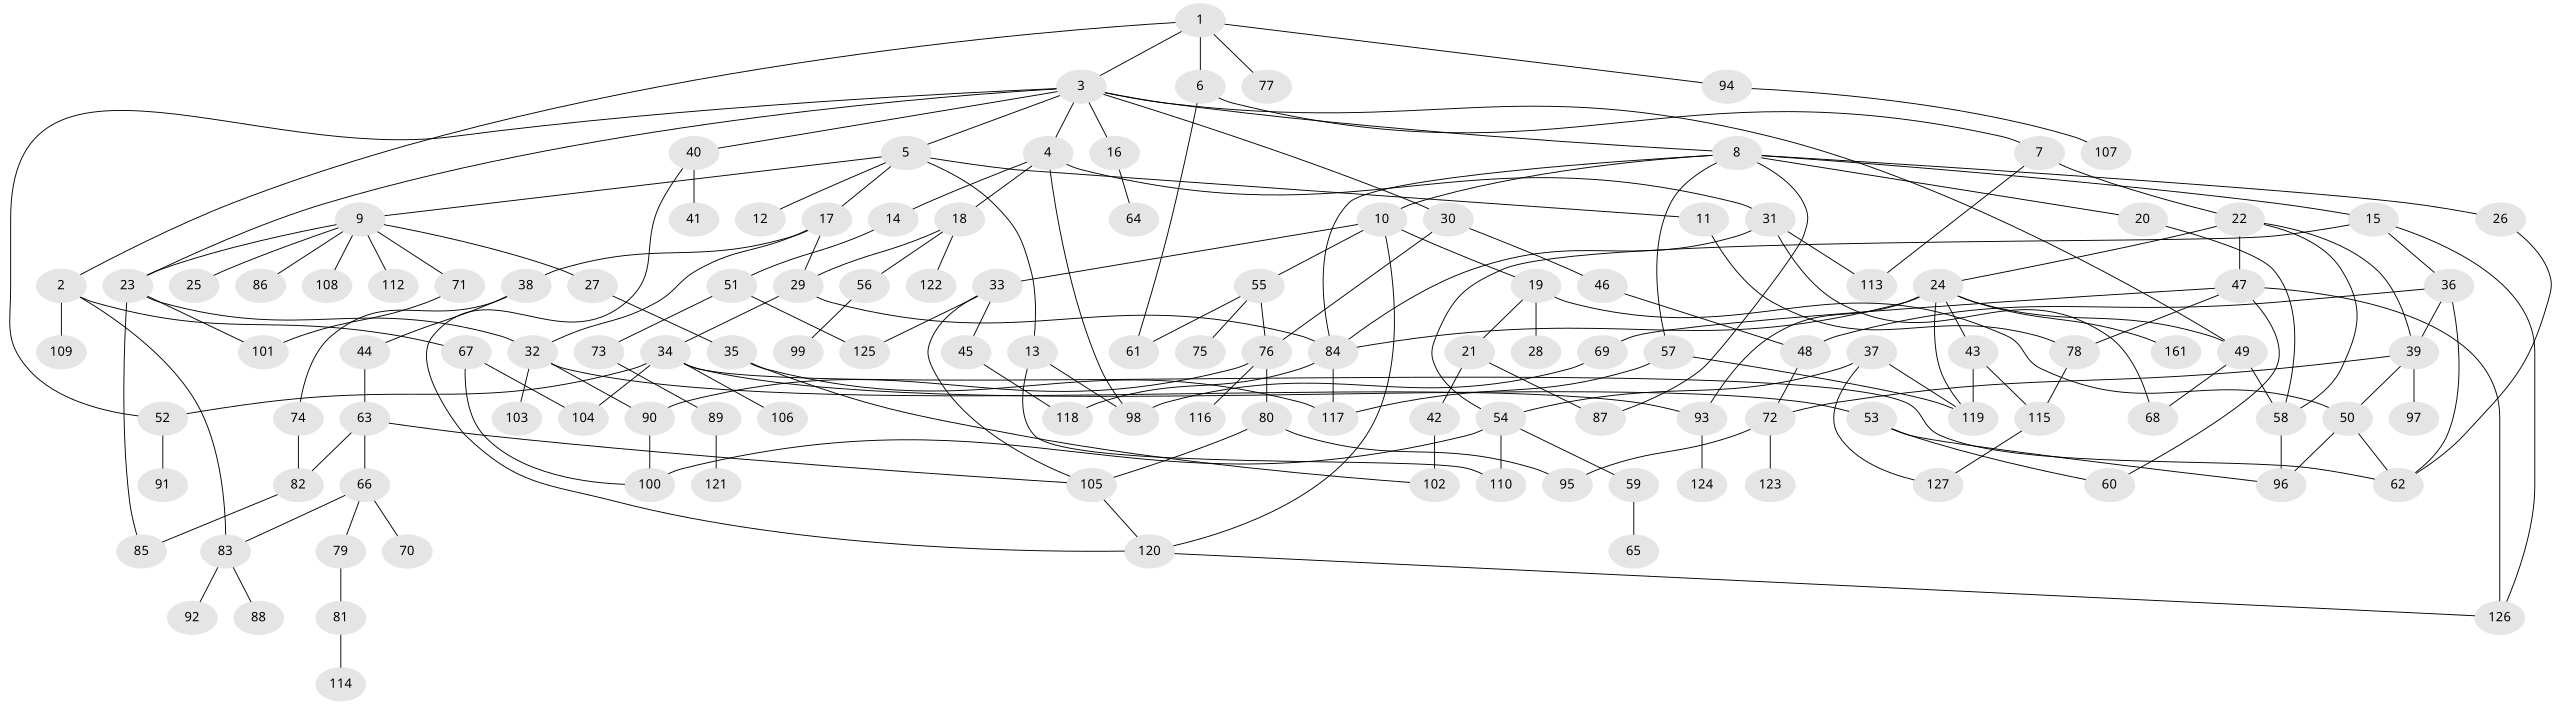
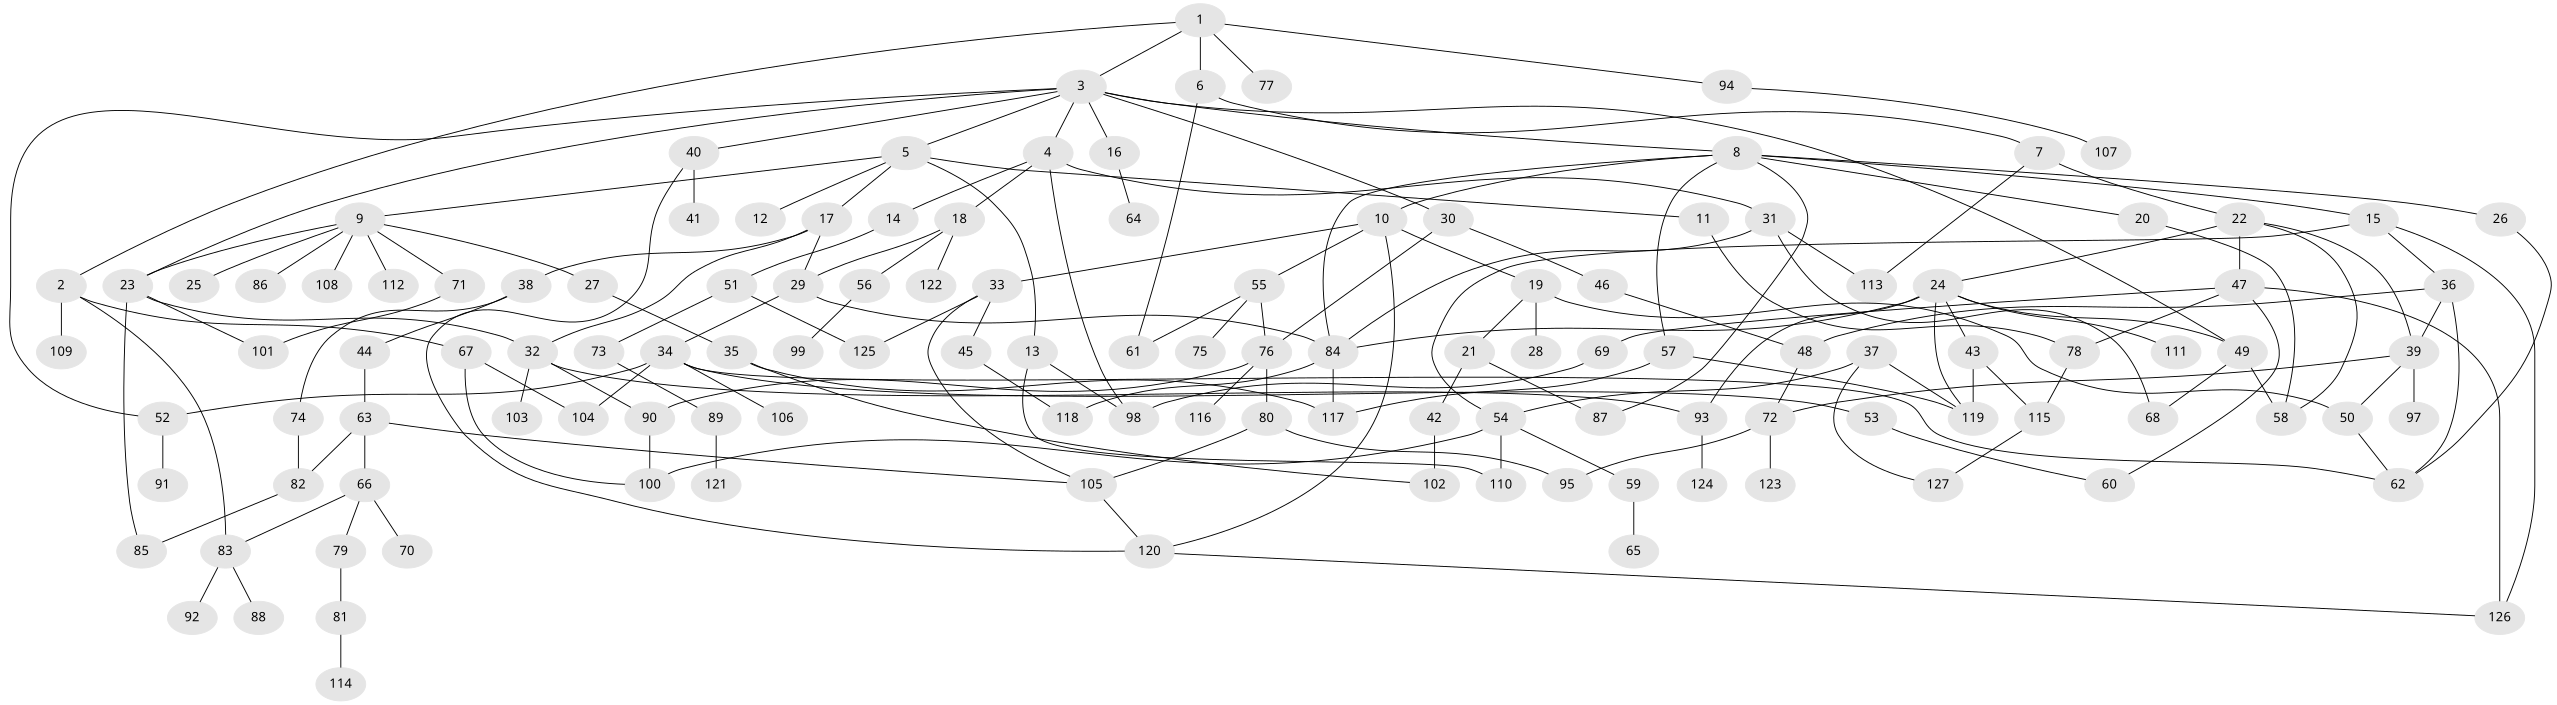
node "161": label "161" -> "111"
node "96": removed
